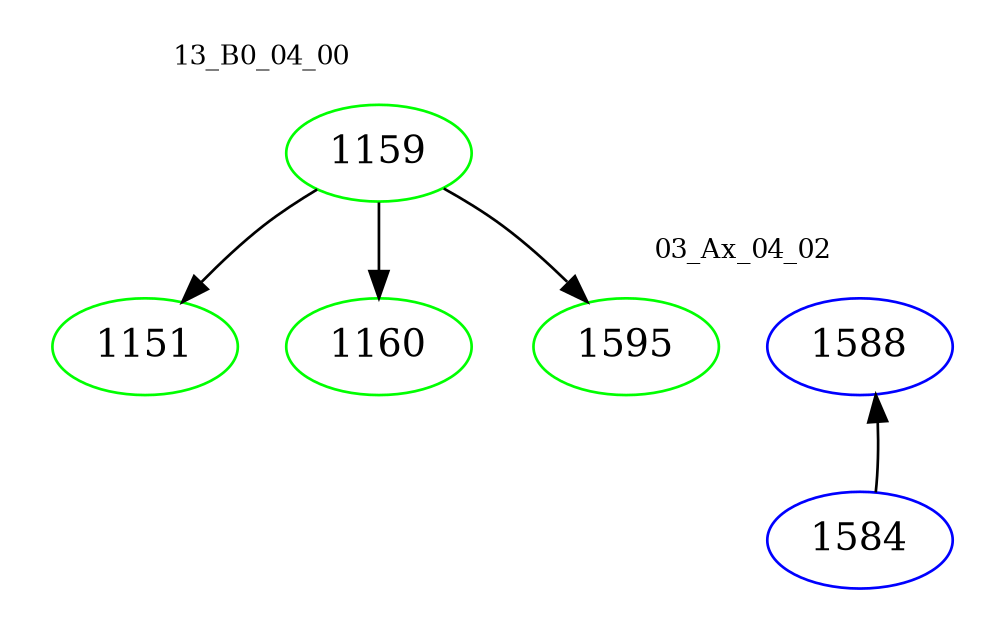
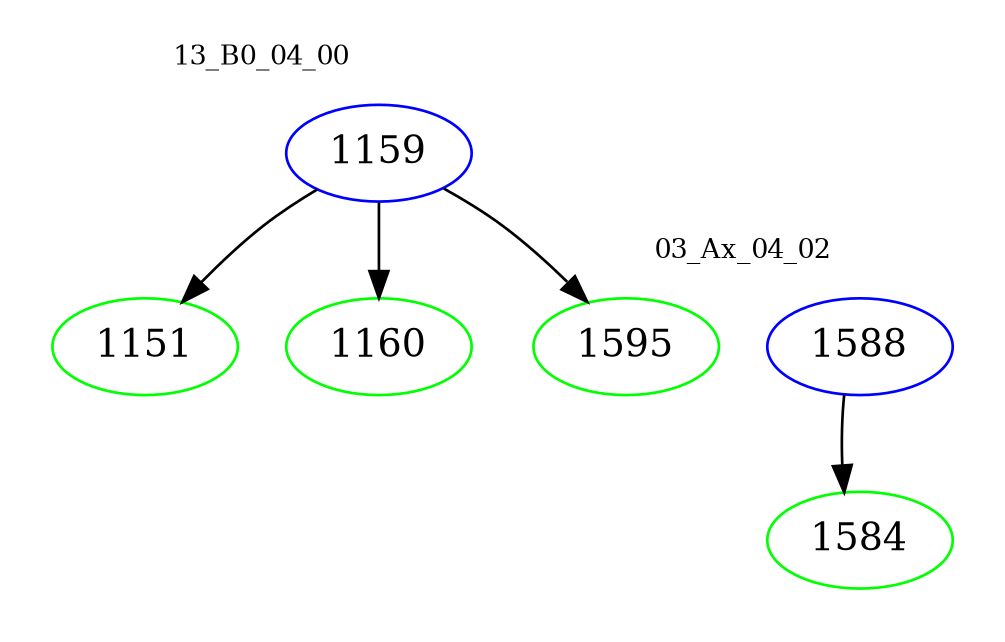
node "1159": color green -> blue
edge "1584" -> "1588": reversed
node "1584": color blue -> green
